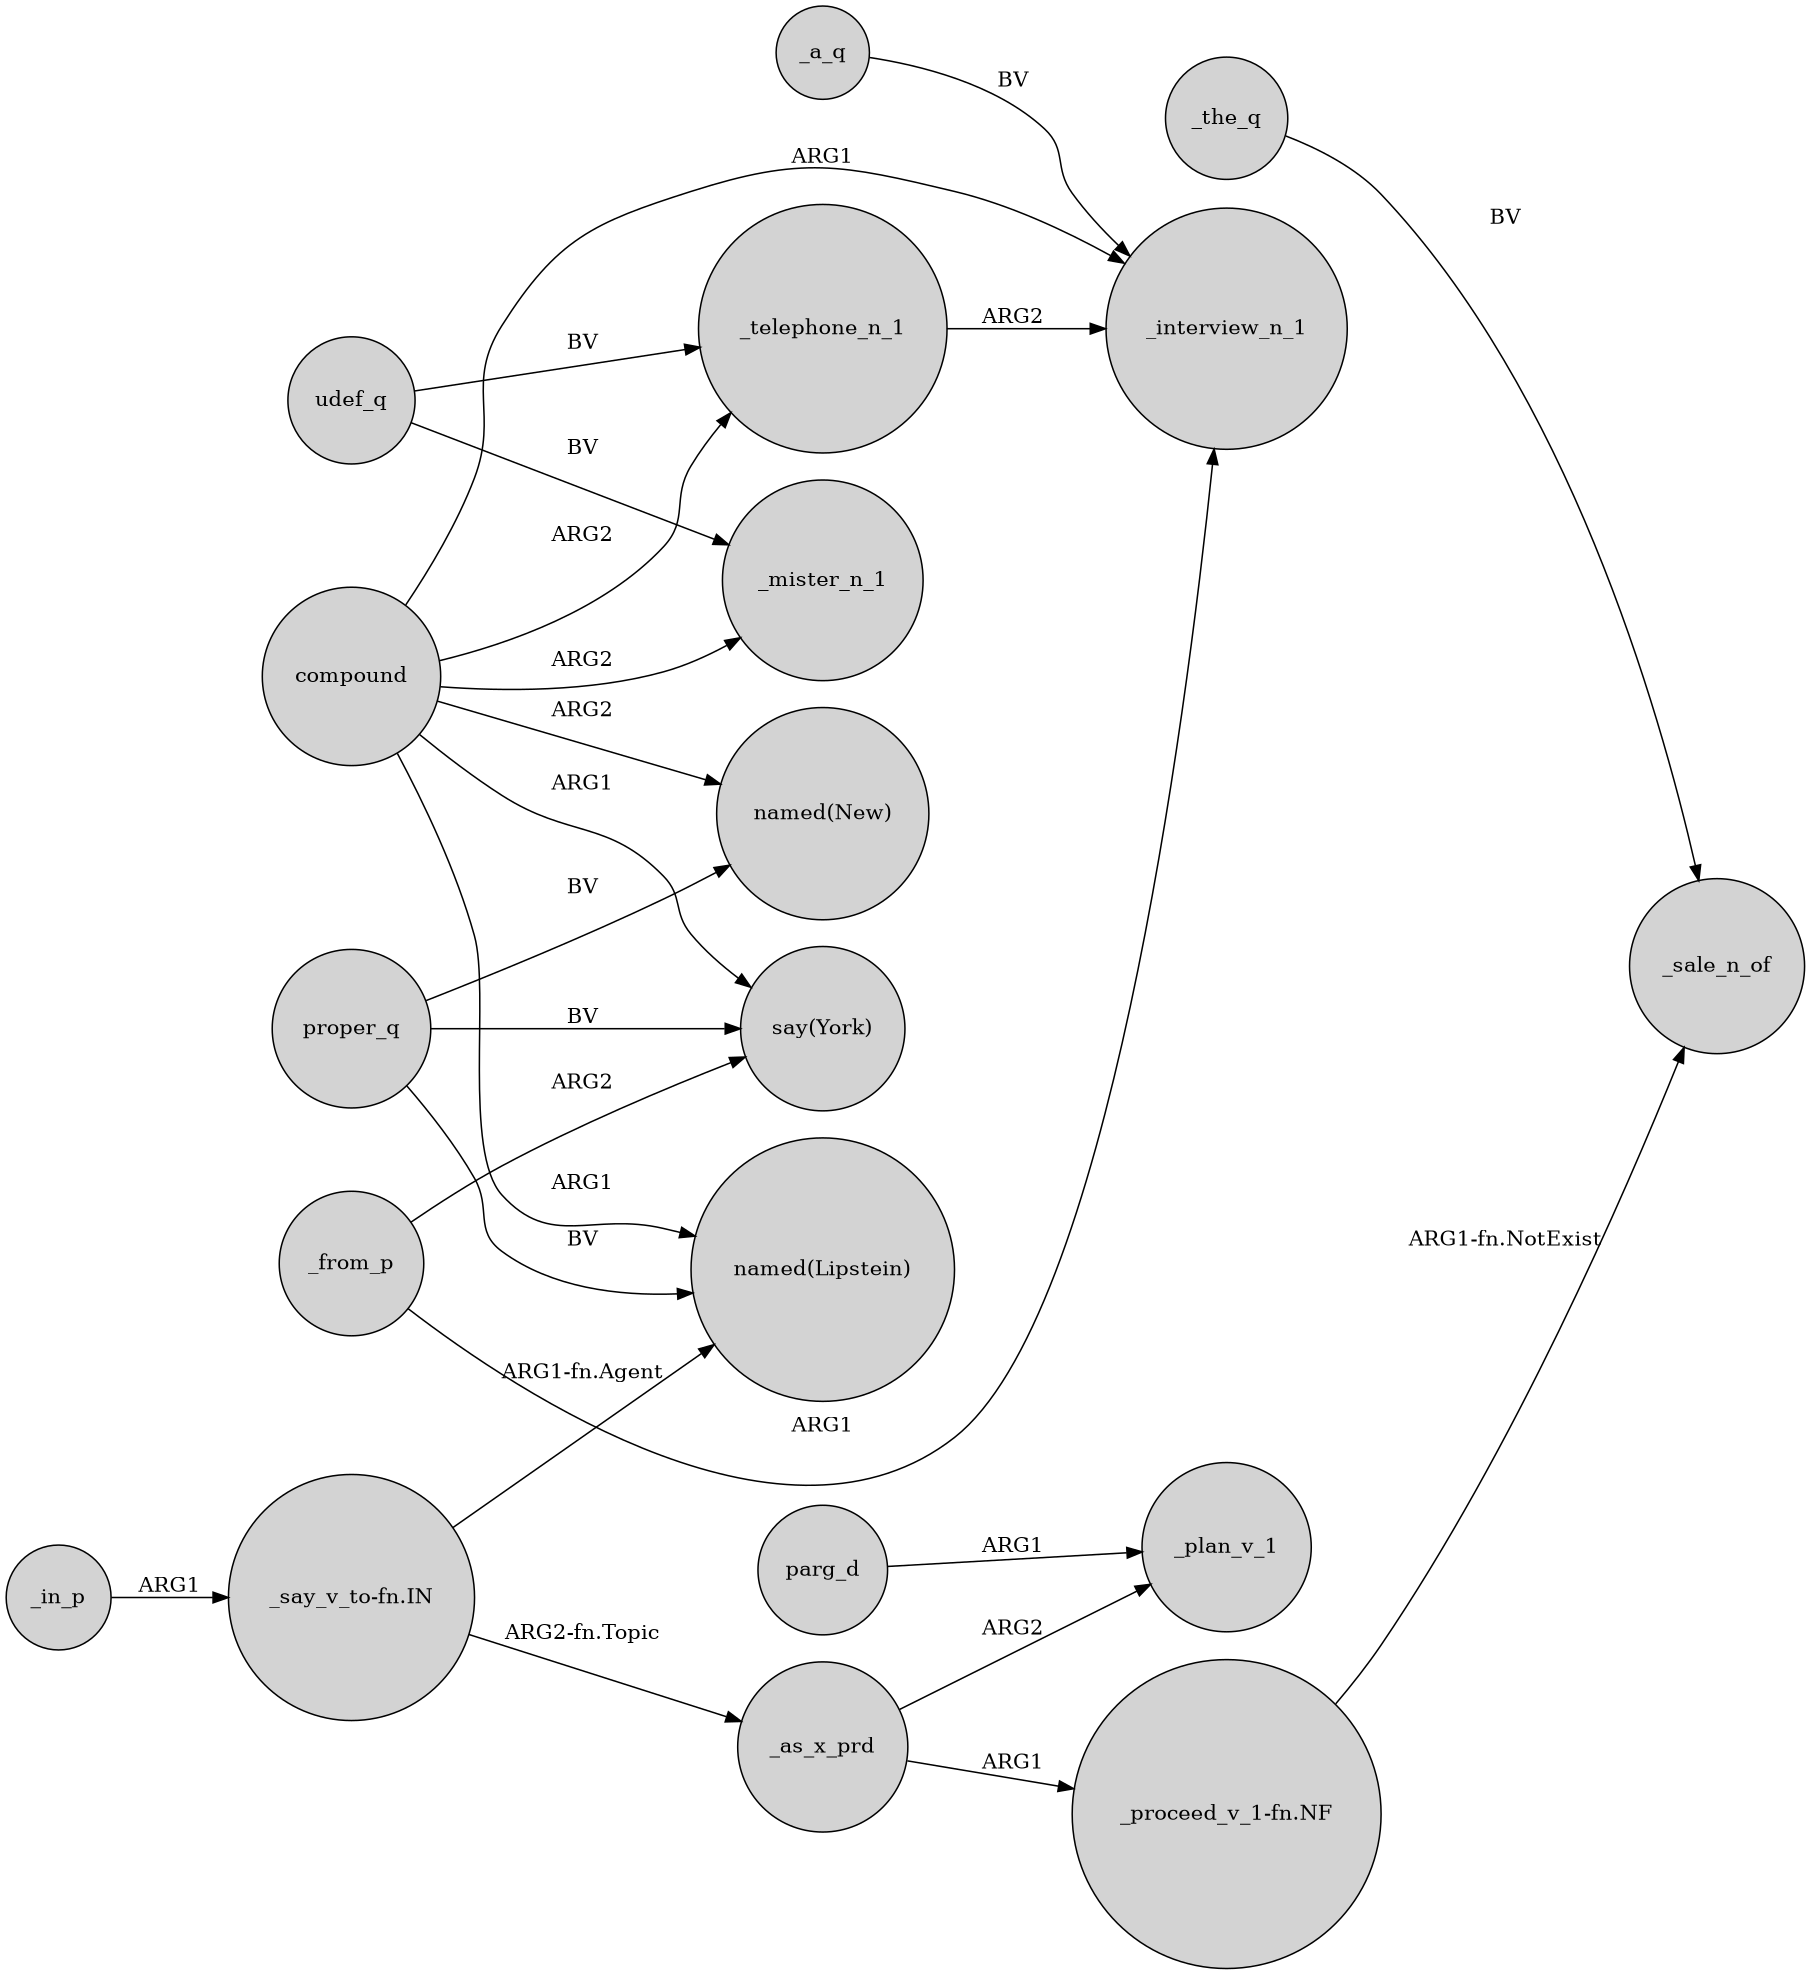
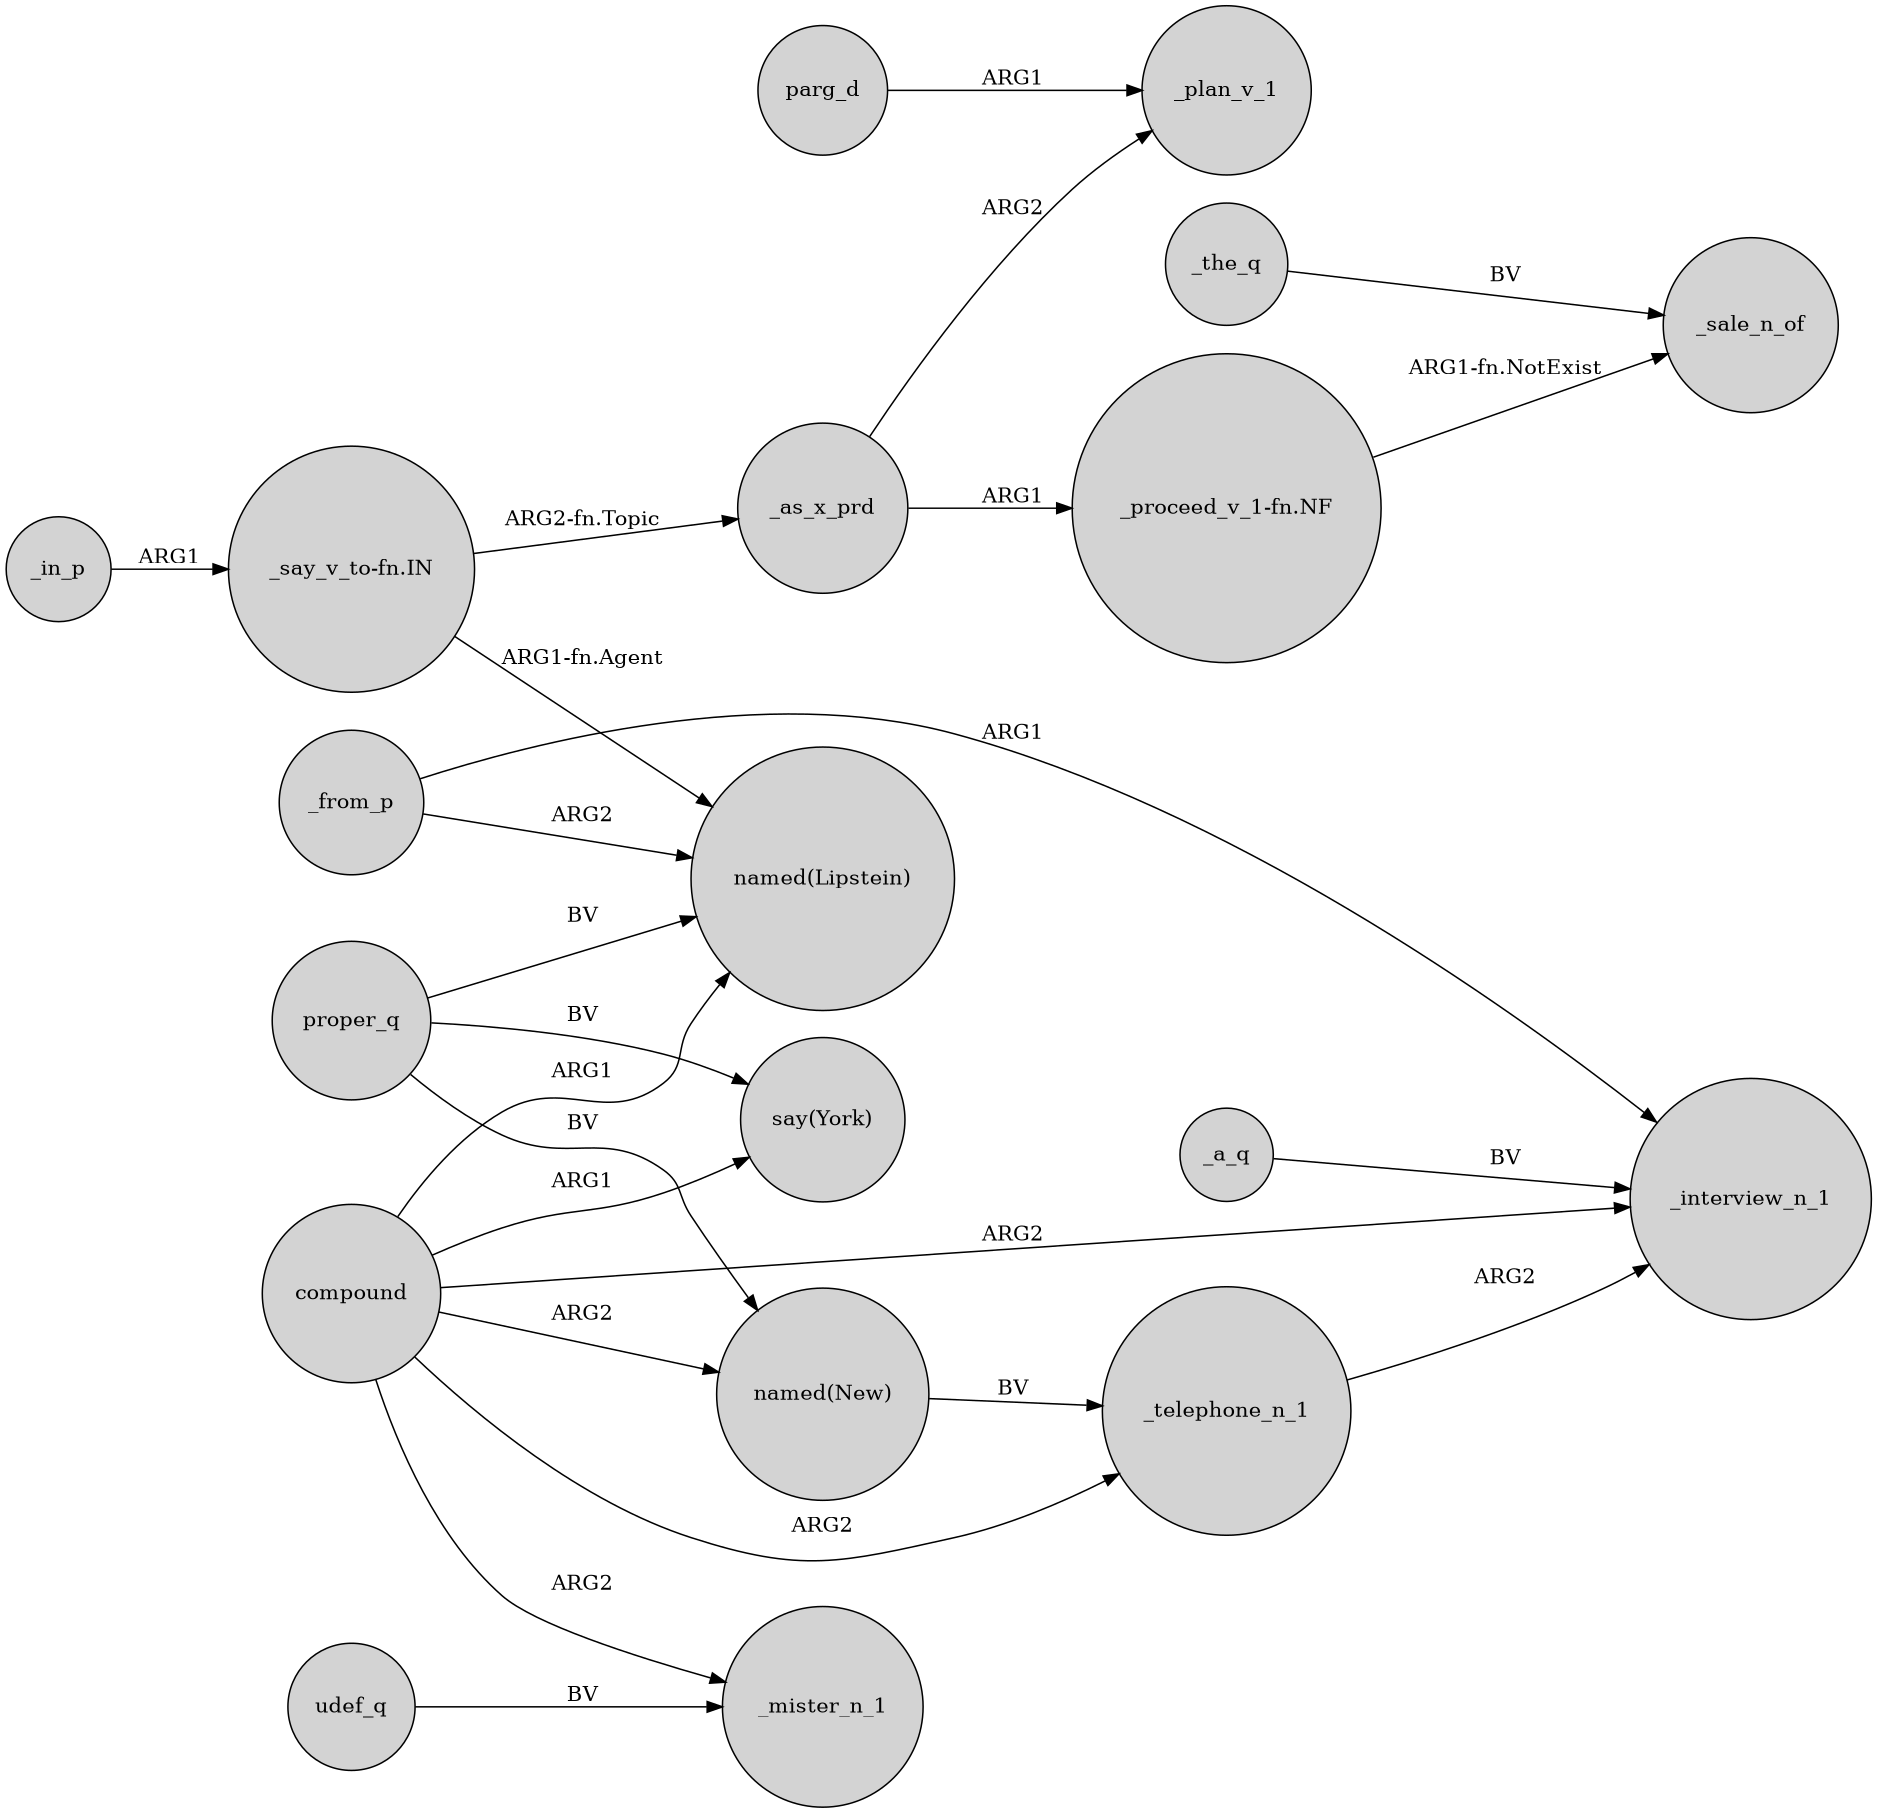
edge "compound" -> "_interview_n_1": label "ARG1" -> "ARG2"
edge "udef_q" -> "_telephone_n_1": now "named(New)" -> "_telephone_n_1"
edge "_from_p" -> "say(York)": now "_from_p" -> "named(Lipstein)"
